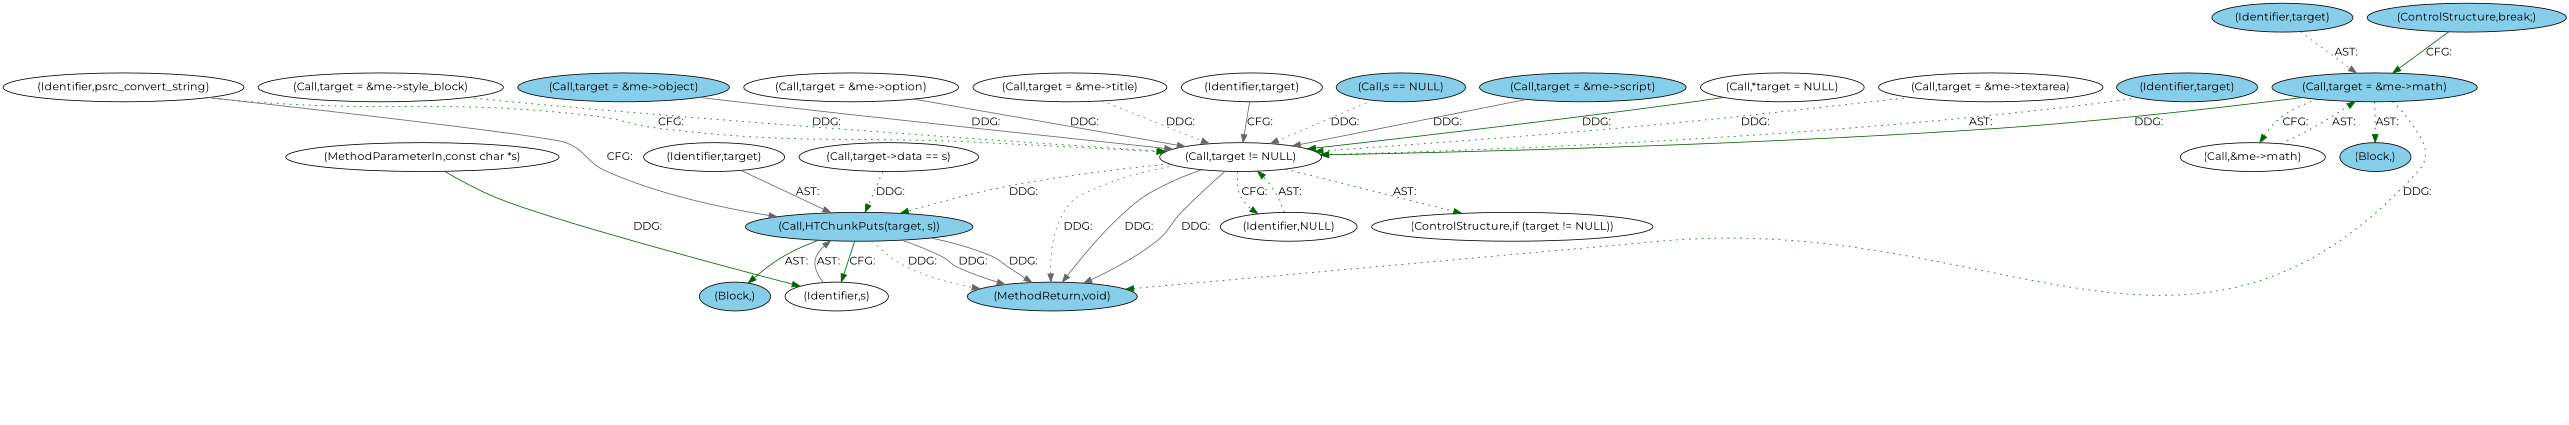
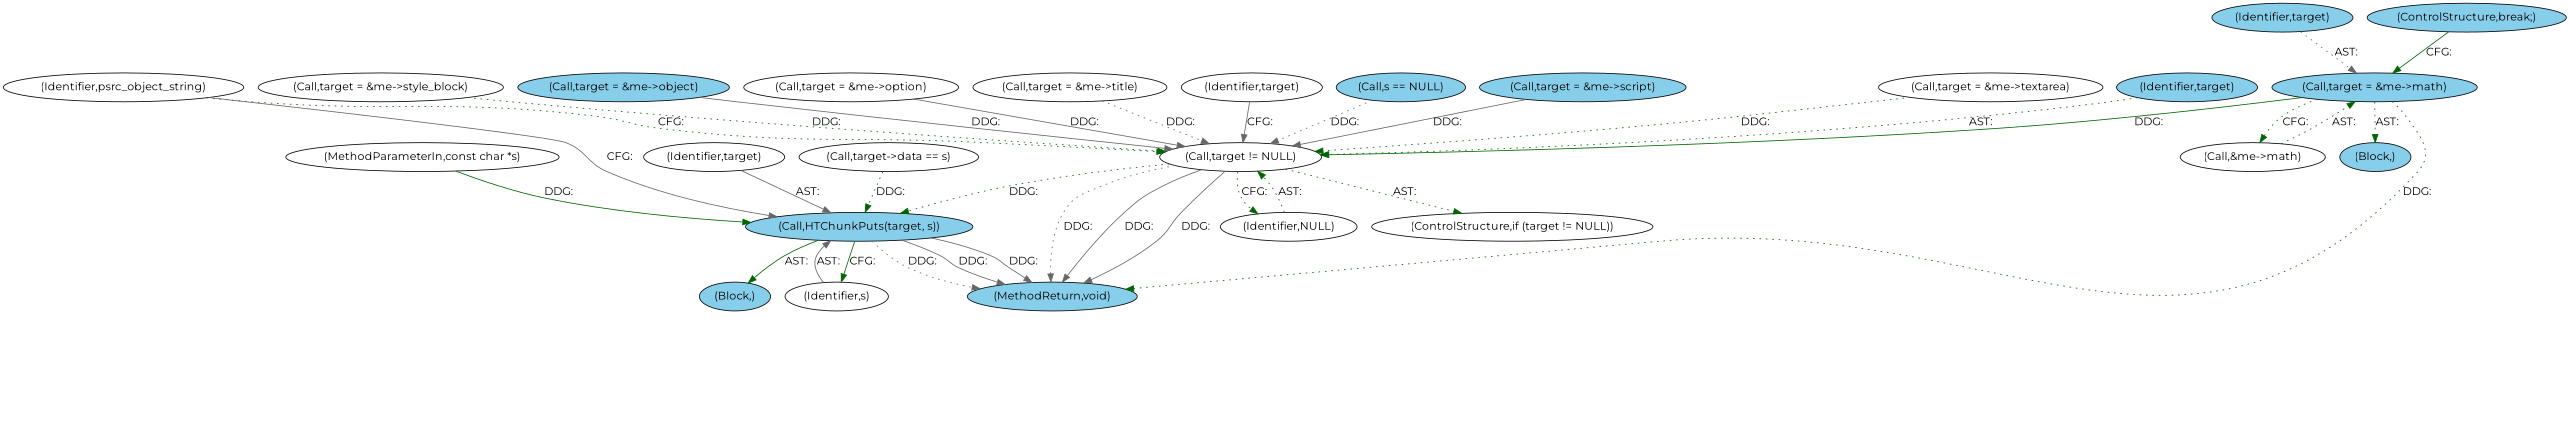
node "(Identifier,psrc_convert_string)": label "(Identifier,psrc_convert_string)" -> "(Identifier,psrc_object_string)"
node "(Call,*target = NULL)": removed
edge "(MethodParameterIn,const char *s)" -> "(Identifier,s)": now "(MethodParameterIn,const char *s)" -> "(Call,HTChunkPuts(target, s))"
